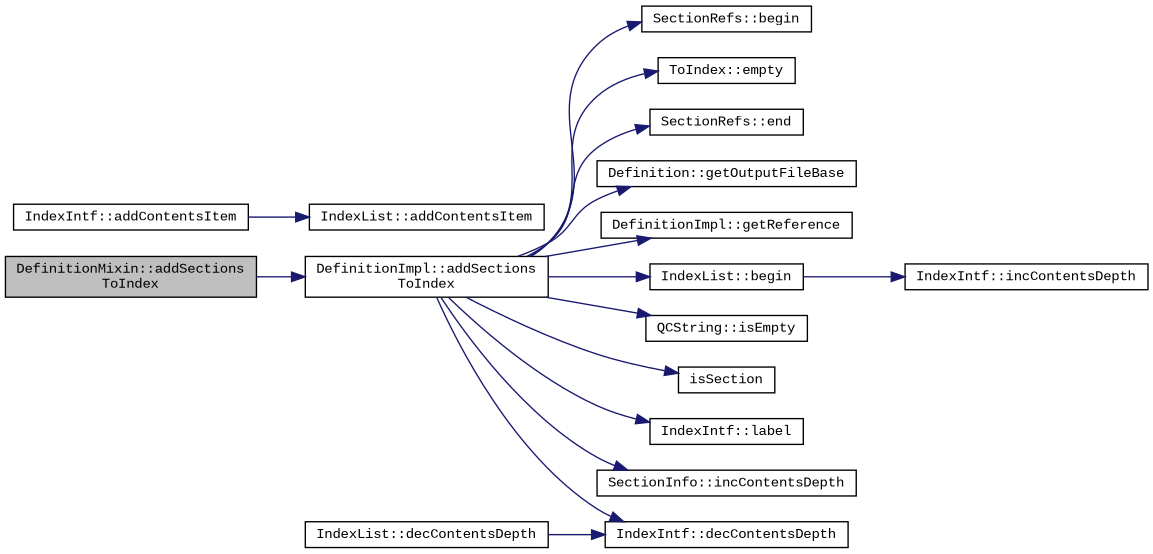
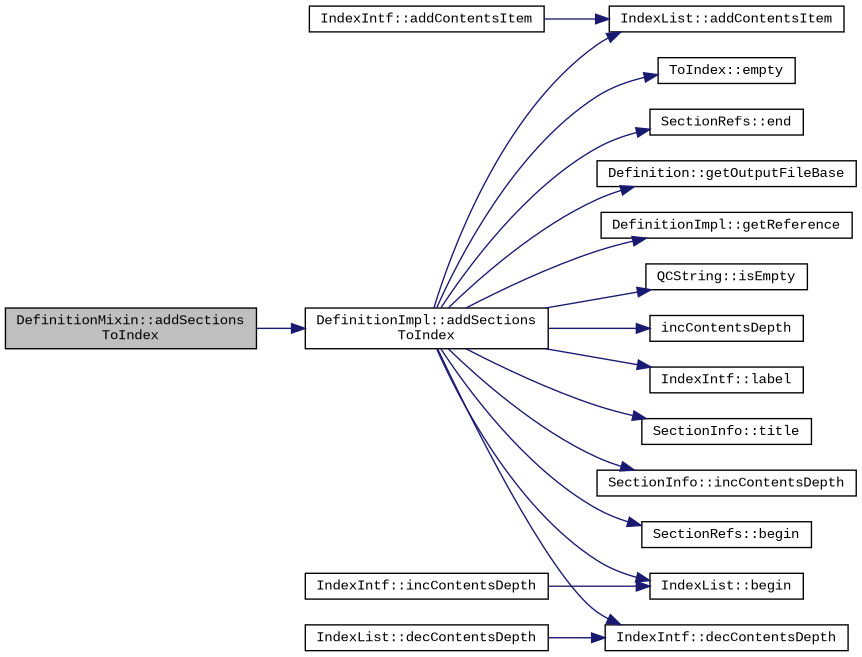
edge "DefinitionImpl::addSections ToIndex" -> "IndexList::addContentsItem": added
edge "IndexList::begin" -> "IndexIntf::incContentsDepth": reversed
node "isSection": label "isSection" -> "incContentsDepth"
node "SectionInfo::title": added
